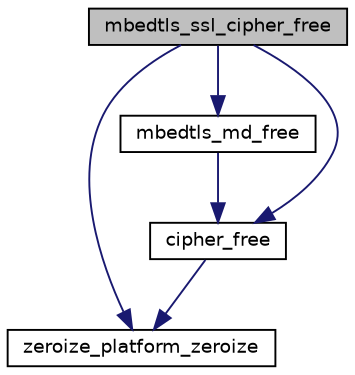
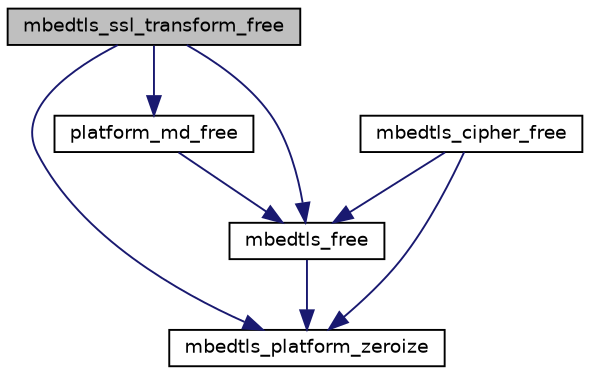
node "mbedtls_ssl_cipher_free": label "mbedtls_ssl_cipher_free" -> "mbedtls_ssl_transform_free"
node "mbedtls_md_free": label "mbedtls_md_free" -> "platform_md_free"
node "mbedtls_cipher_free": added
node "cipher_free": label "cipher_free" -> "mbedtls_free"
node "zeroize_platform_zeroize": label "zeroize_platform_zeroize" -> "mbedtls_platform_zeroize"
